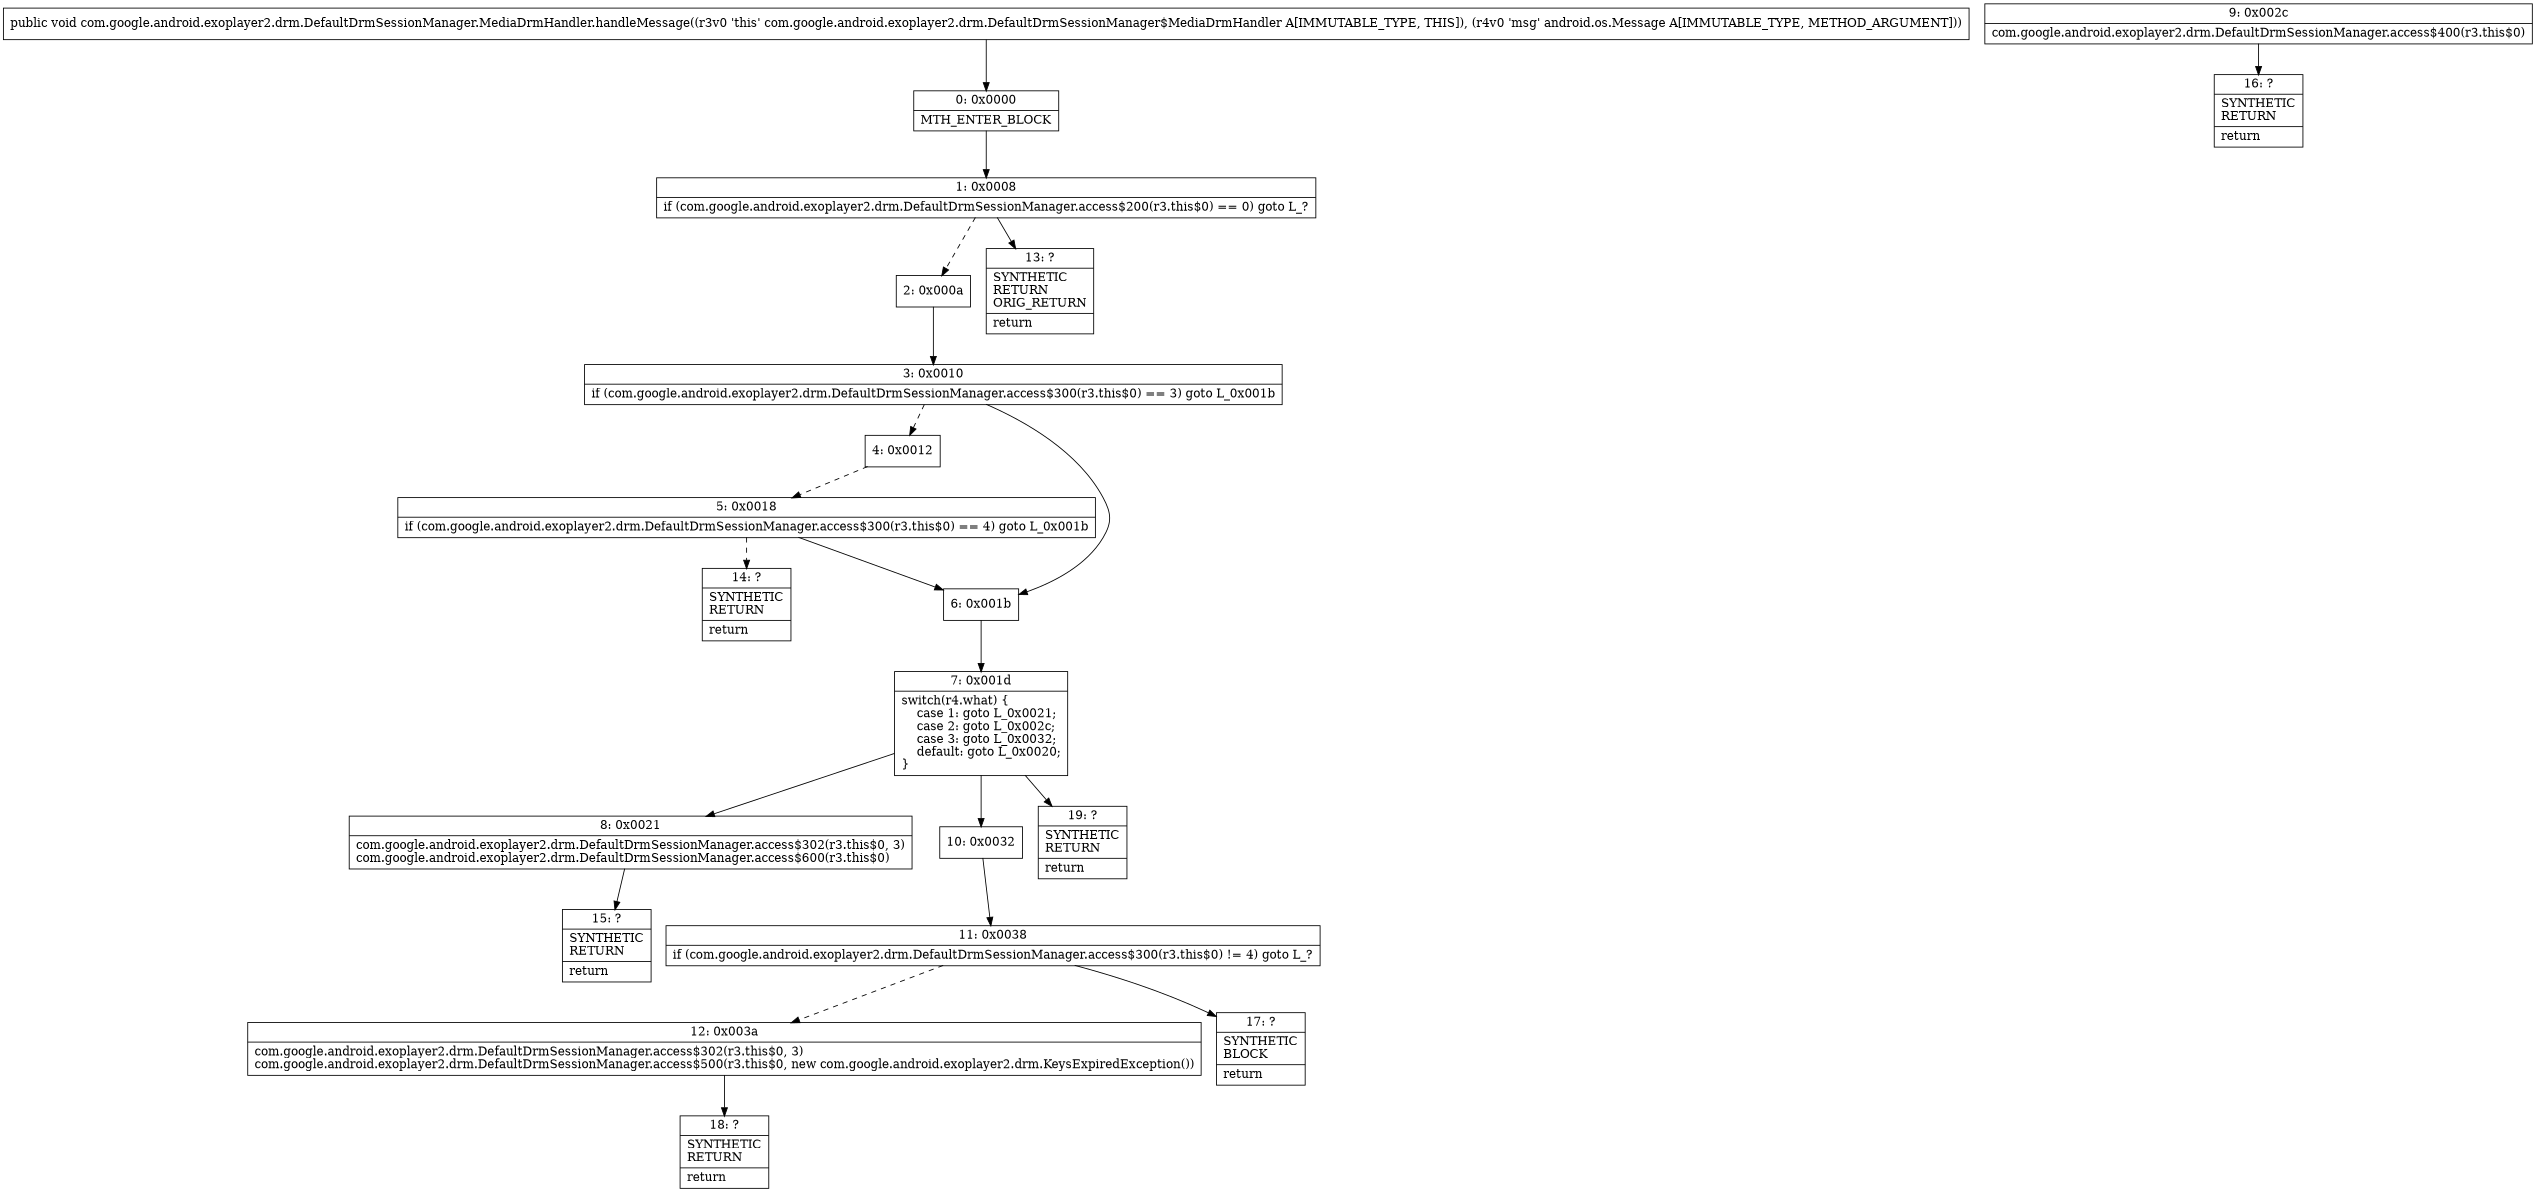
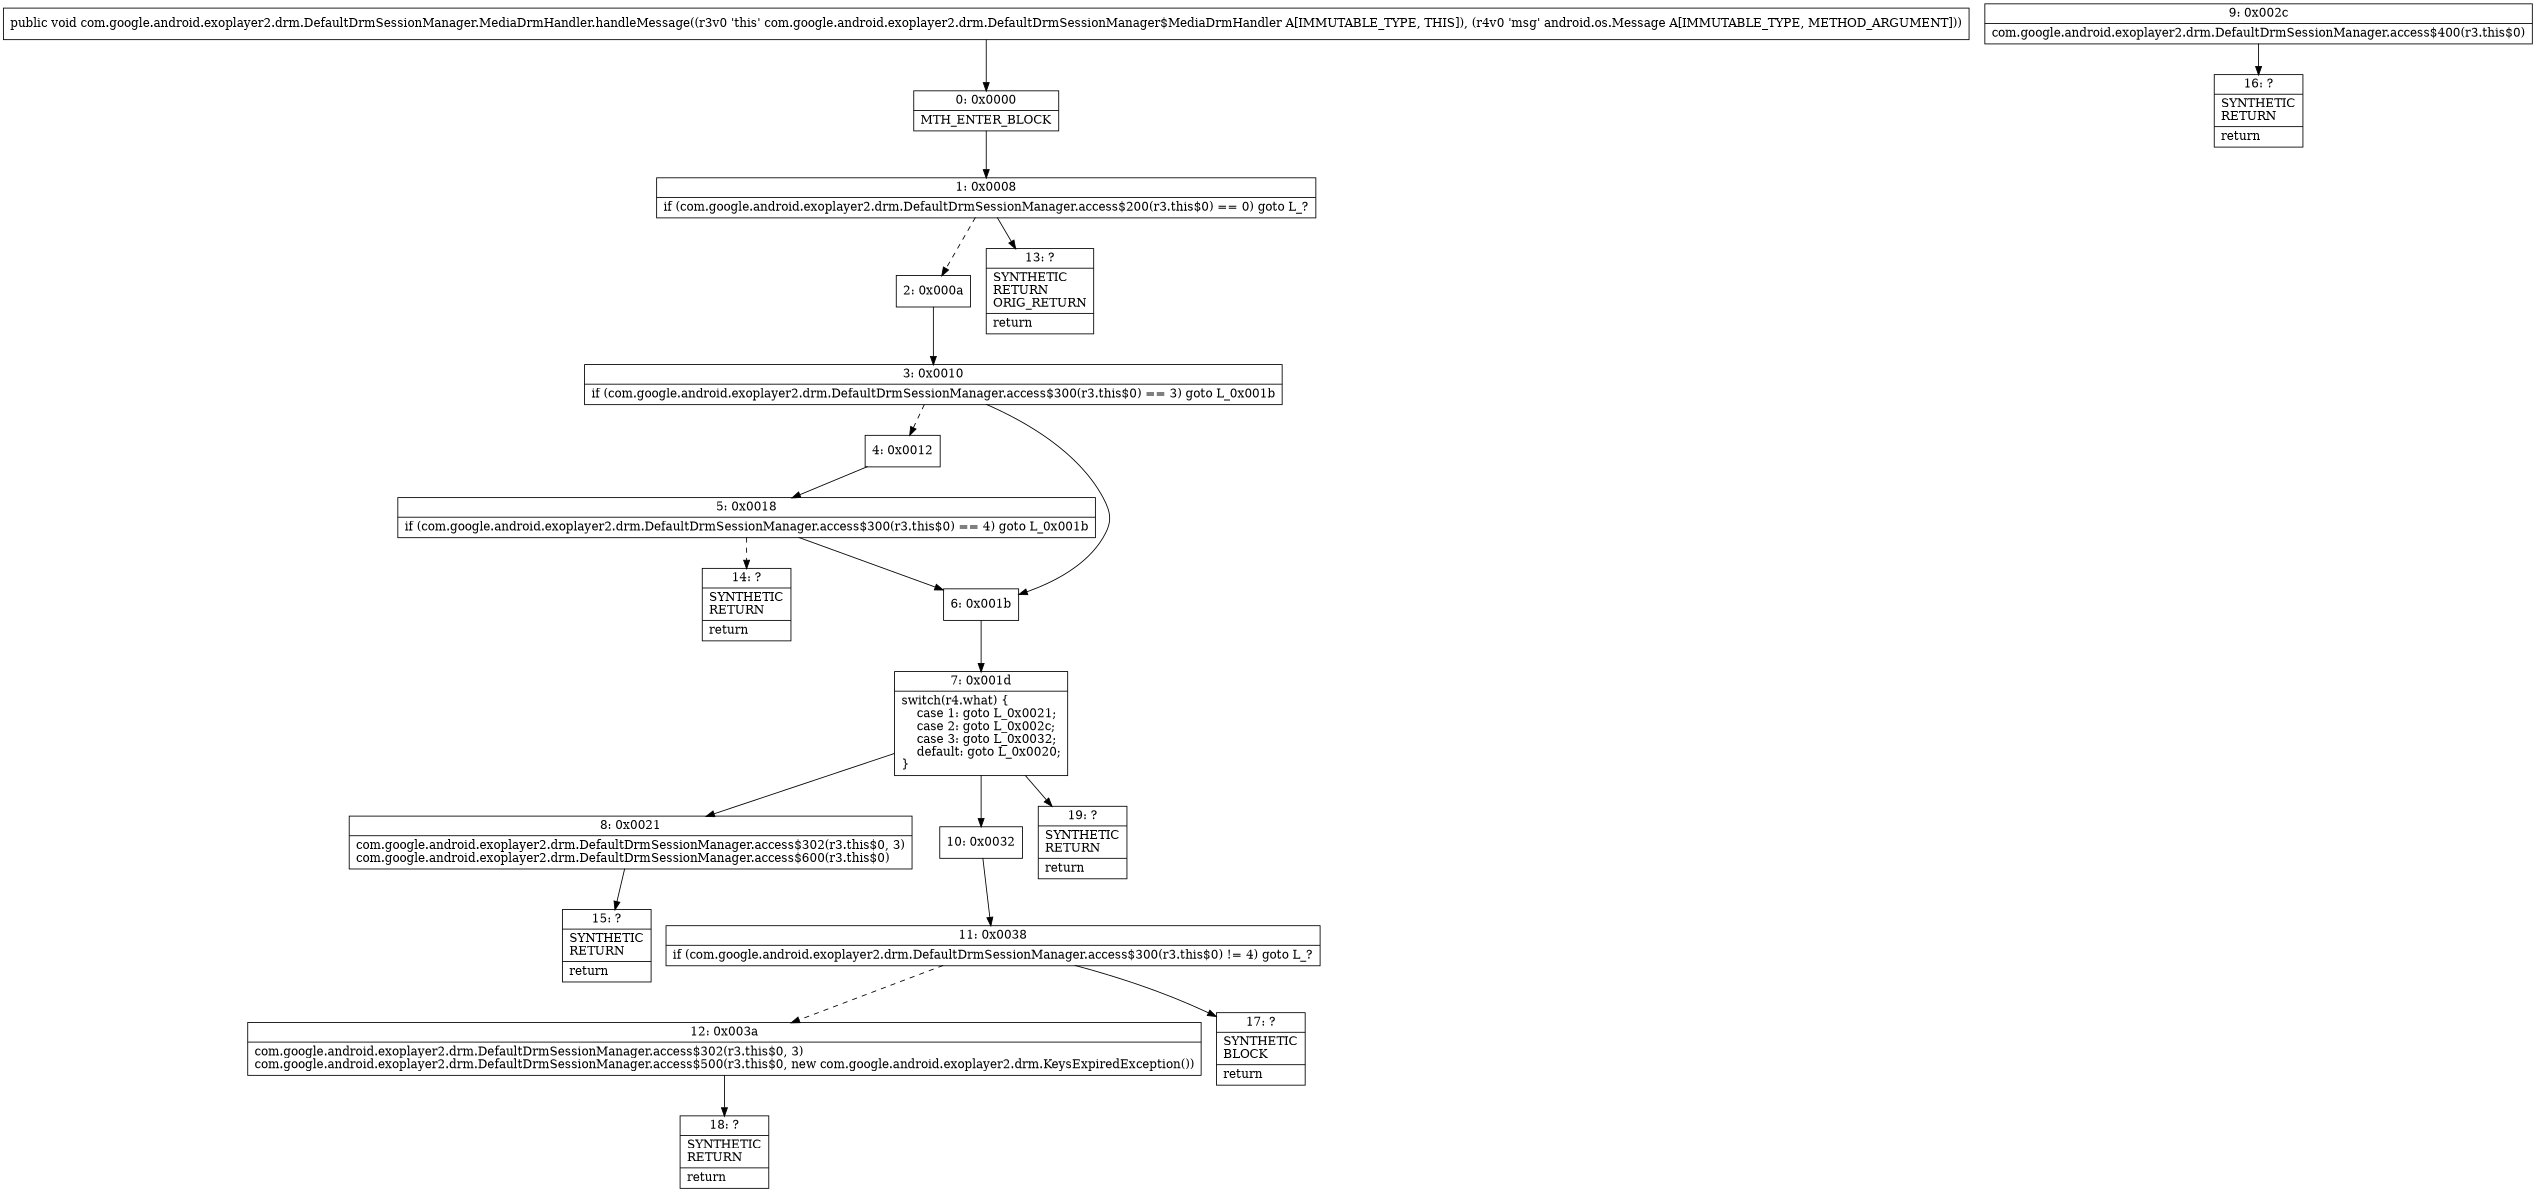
edge "4: 0x0012" -> "5: 0x0018": style dashed -> solid
